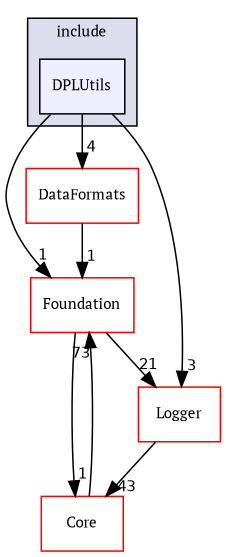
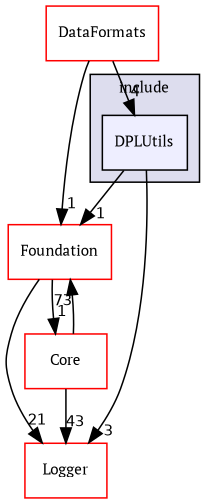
edge "DPLUtils" -> "DataFormats": reversed
edge "Logger" -> "Core": reversed
